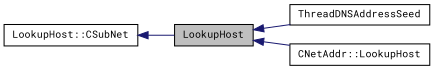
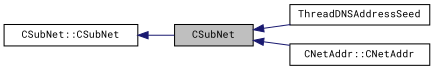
node "LookupHost::CSubNet": label "LookupHost::CSubNet" -> "CSubNet::CSubNet"
node "LookupHost": label "LookupHost" -> "CSubNet"
node "CNetAddr::LookupHost": label "CNetAddr::LookupHost" -> "CNetAddr::CNetAddr"
